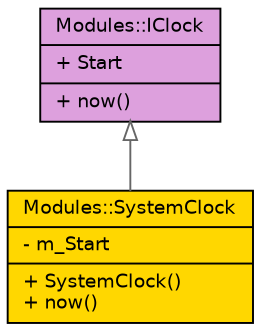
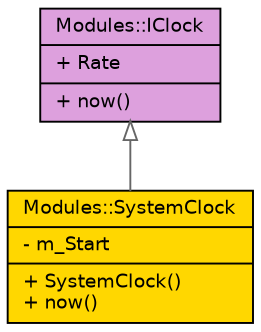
node "Modules::IClock": text "+ Start" -> "+ Rate"
